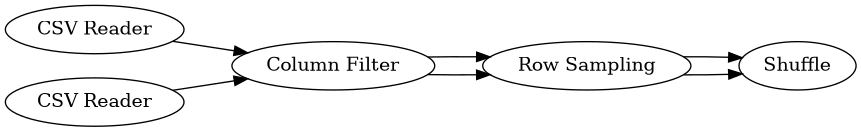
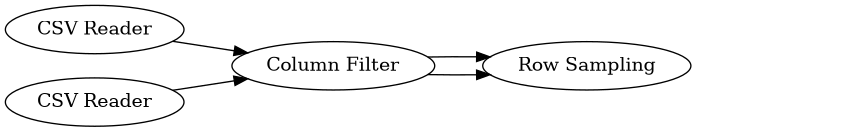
node "Shuffle": removed
